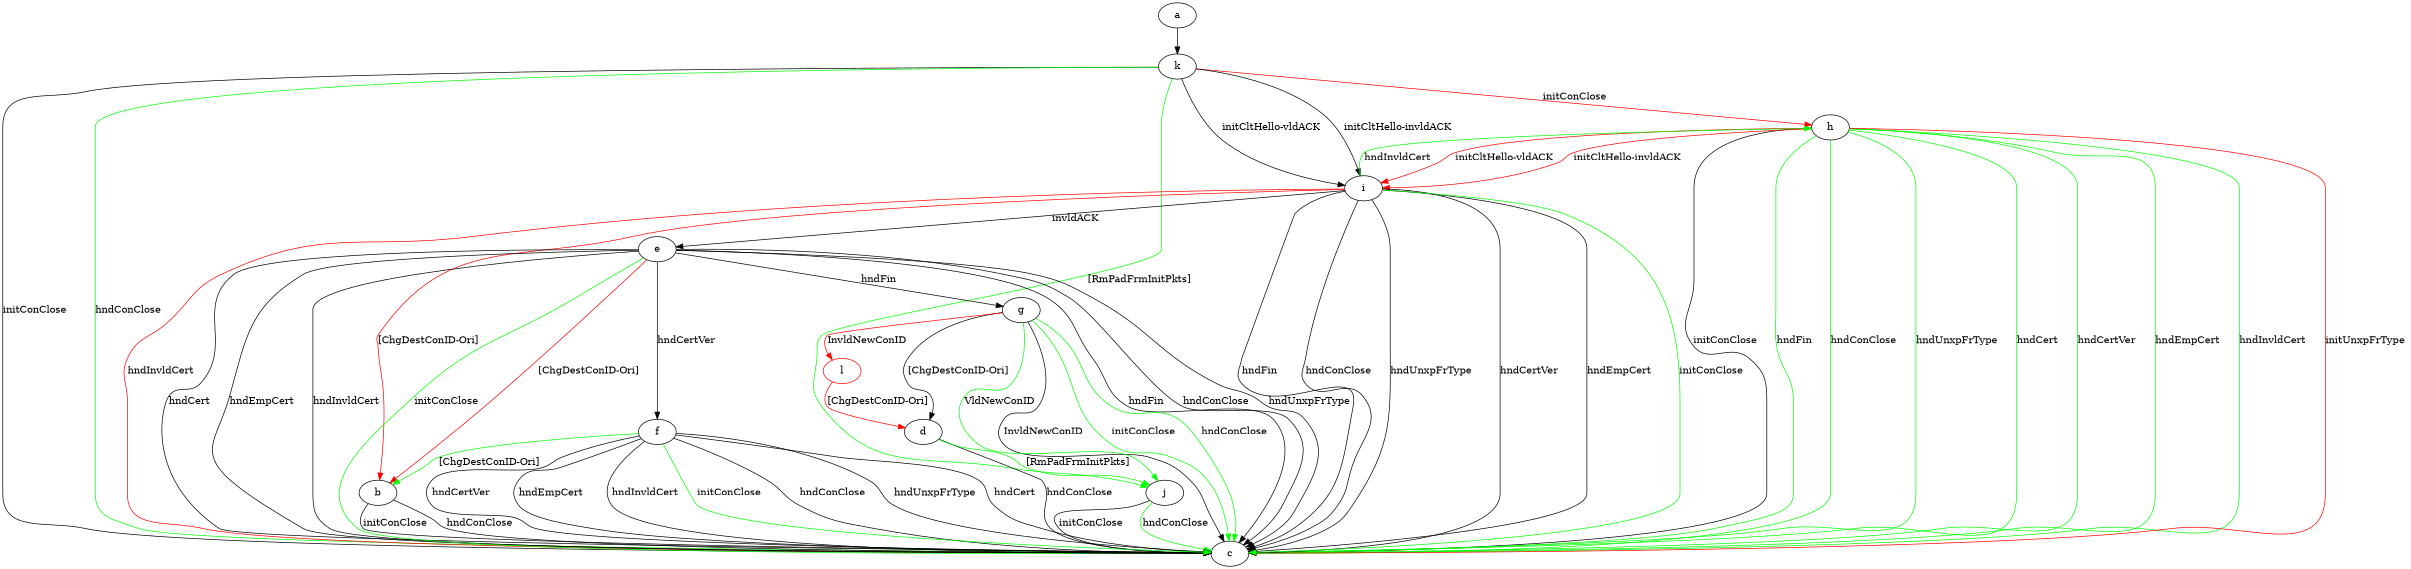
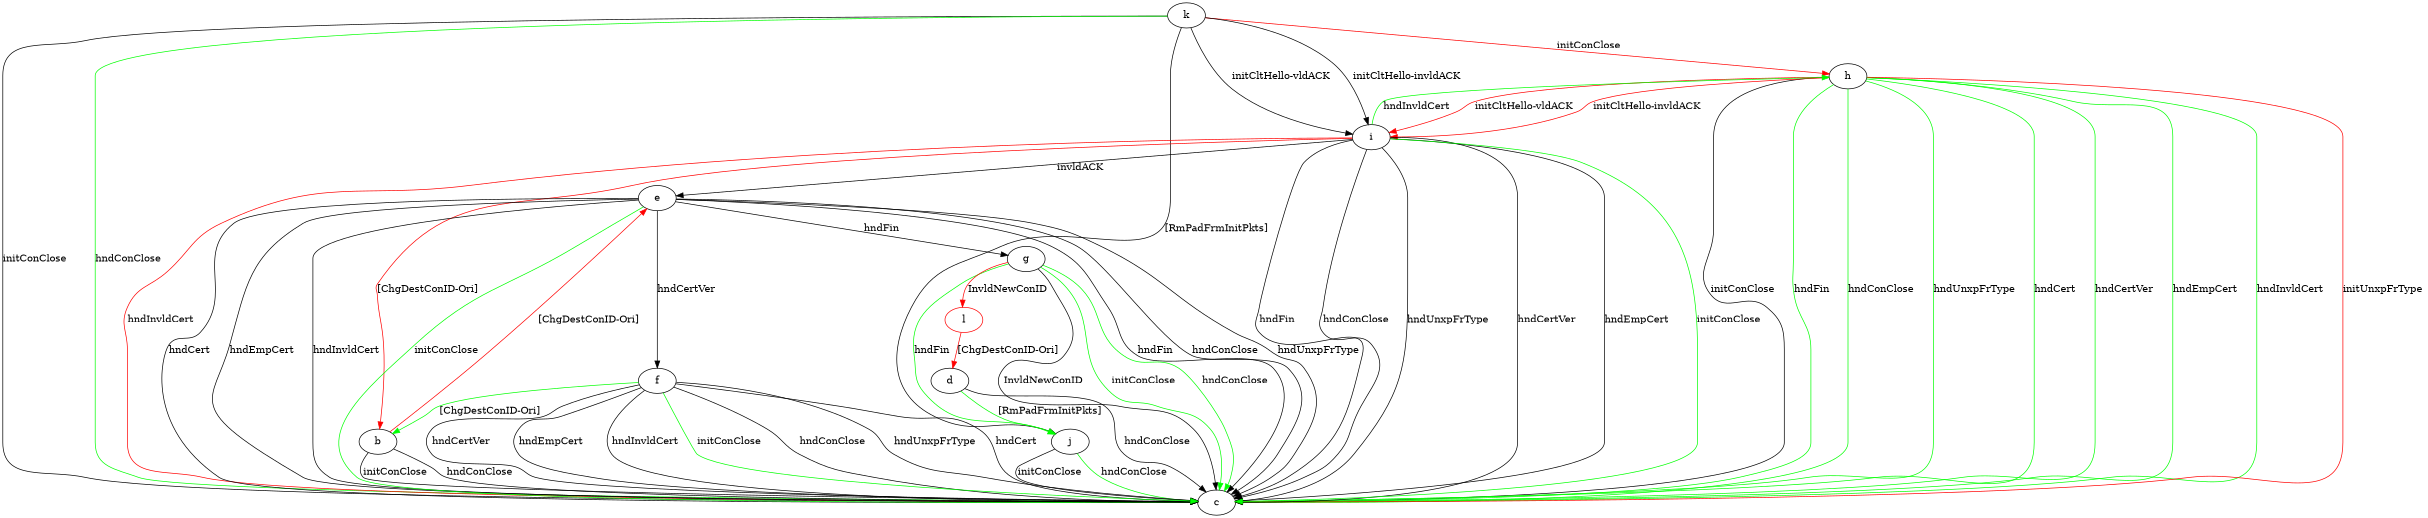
node "a": removed
edge "k" -> "j": color green -> black
edge "g" -> "d": removed, label "[ChgDestConID-Ori]"
edge "e" -> "b": reversed
edge "g" -> "j": label "VldNewConID " -> "hndFin "
